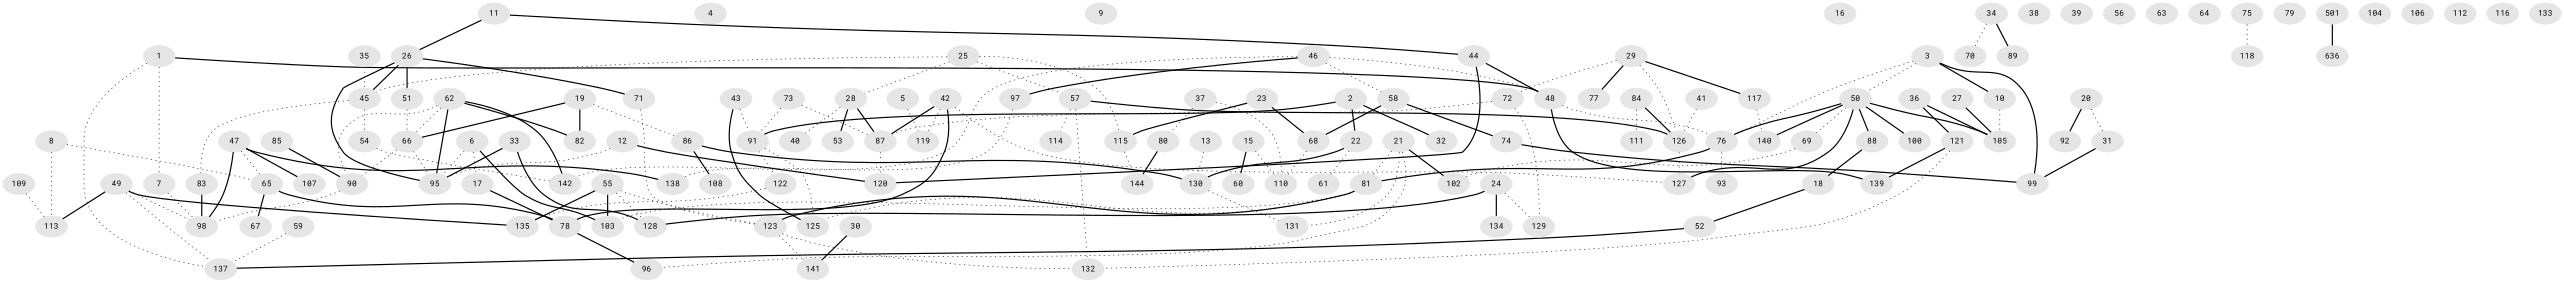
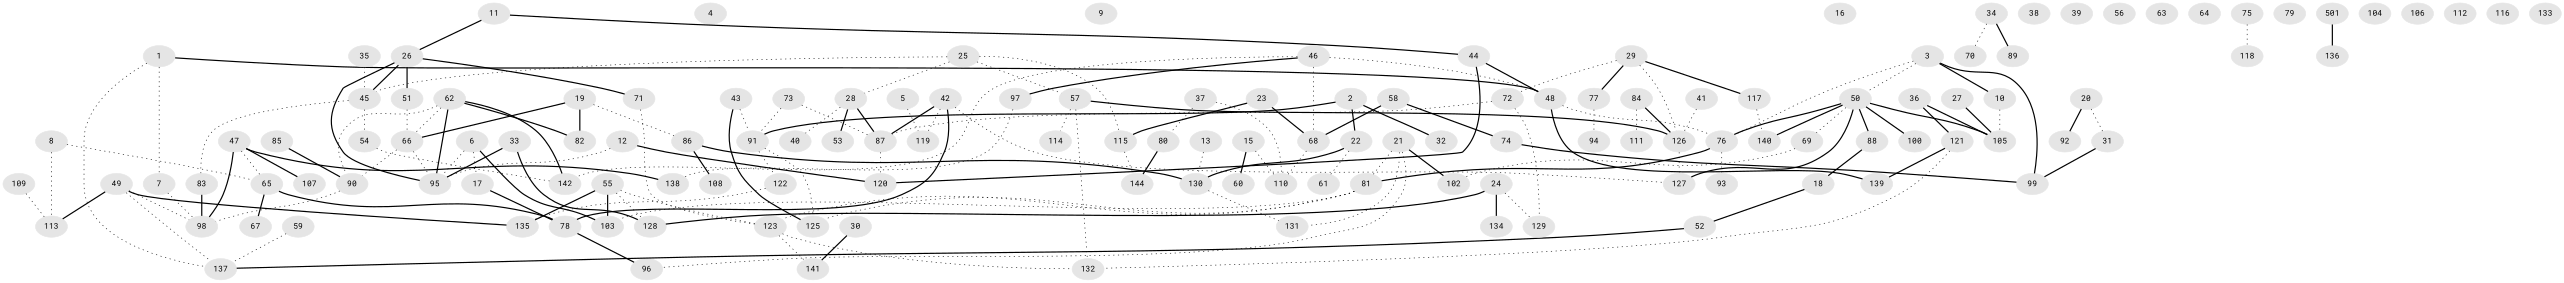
node "636": label "636" -> "136"
edge "46" -- "58": now "46" -- "68"
node "94": added
edge "81" -- "123": style bold -> dotted
